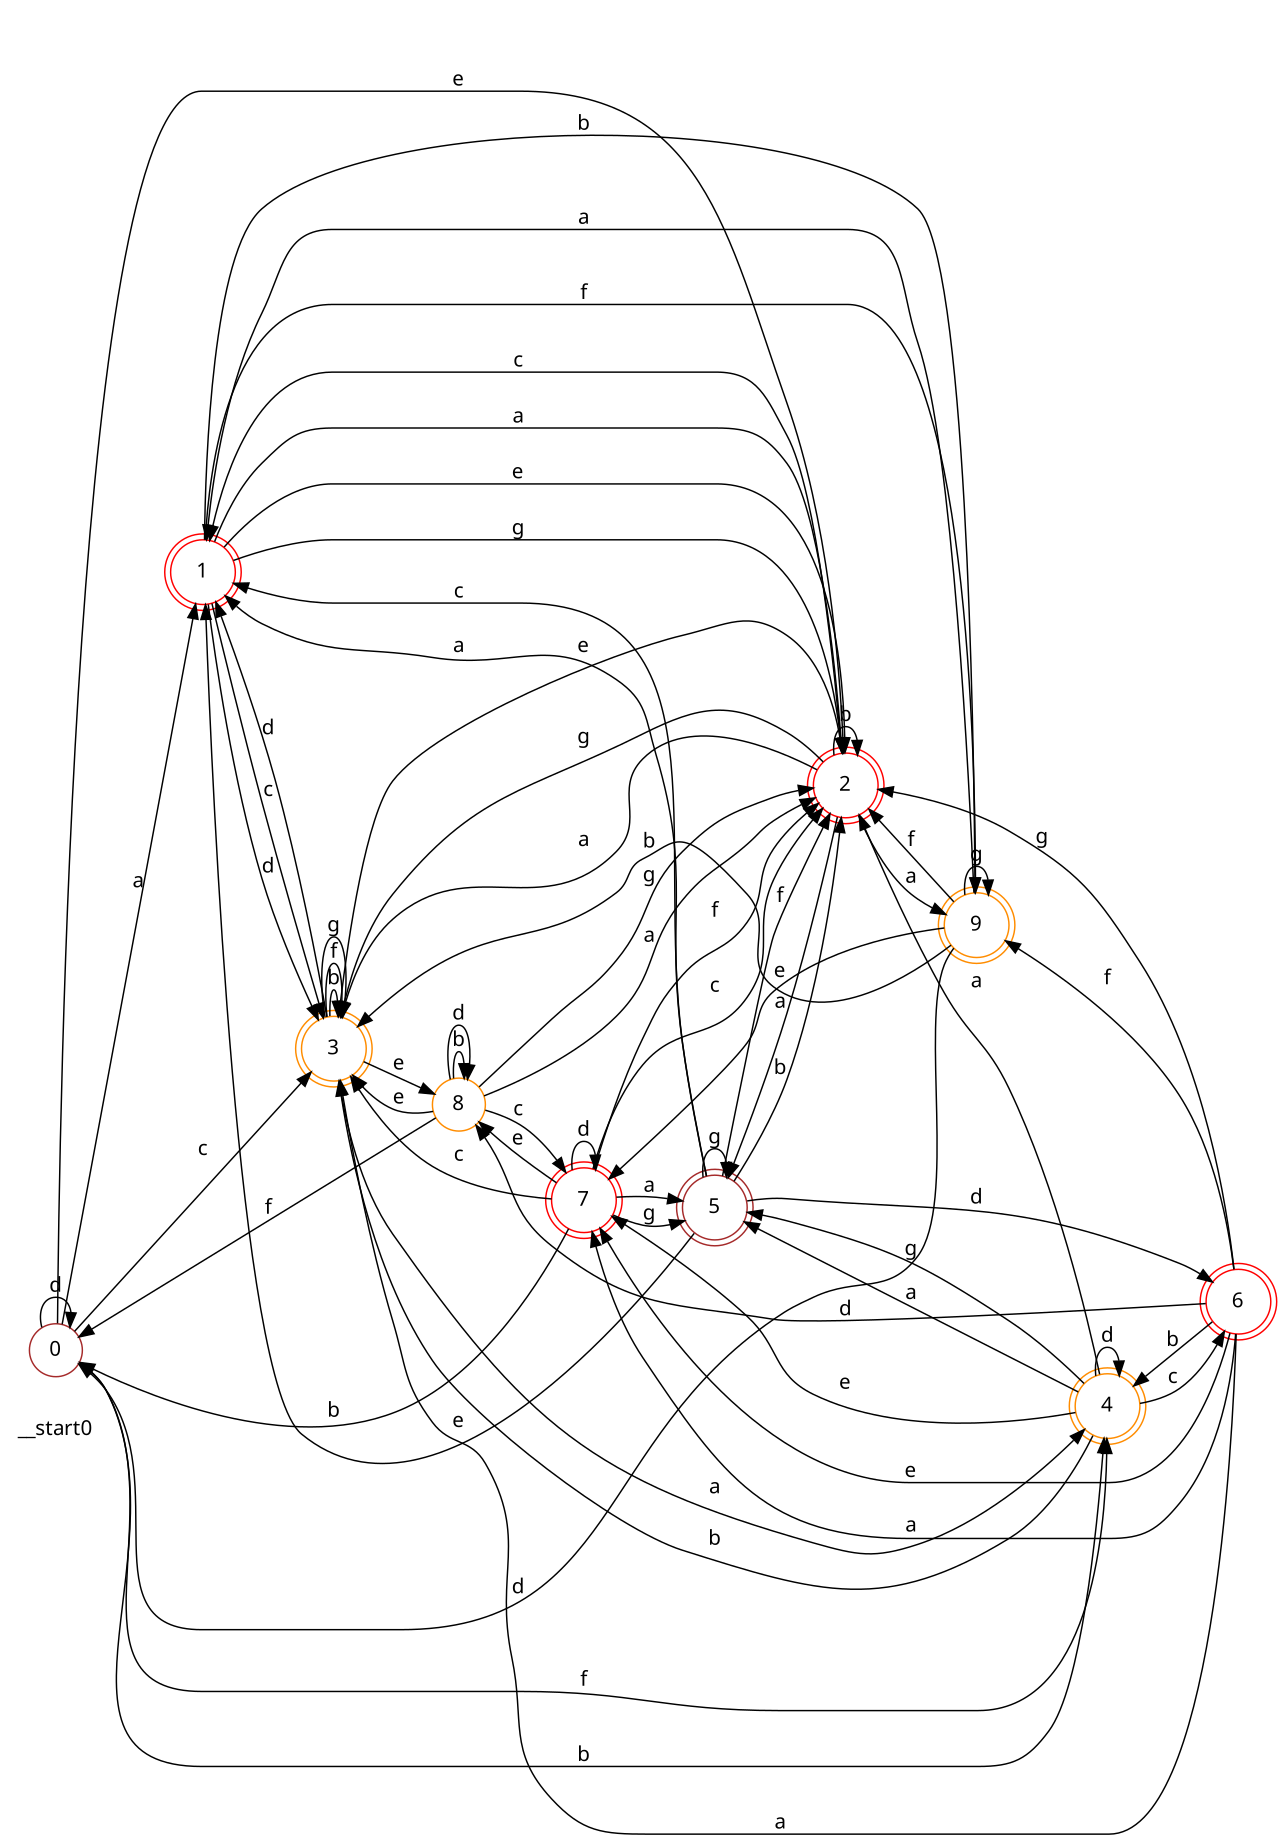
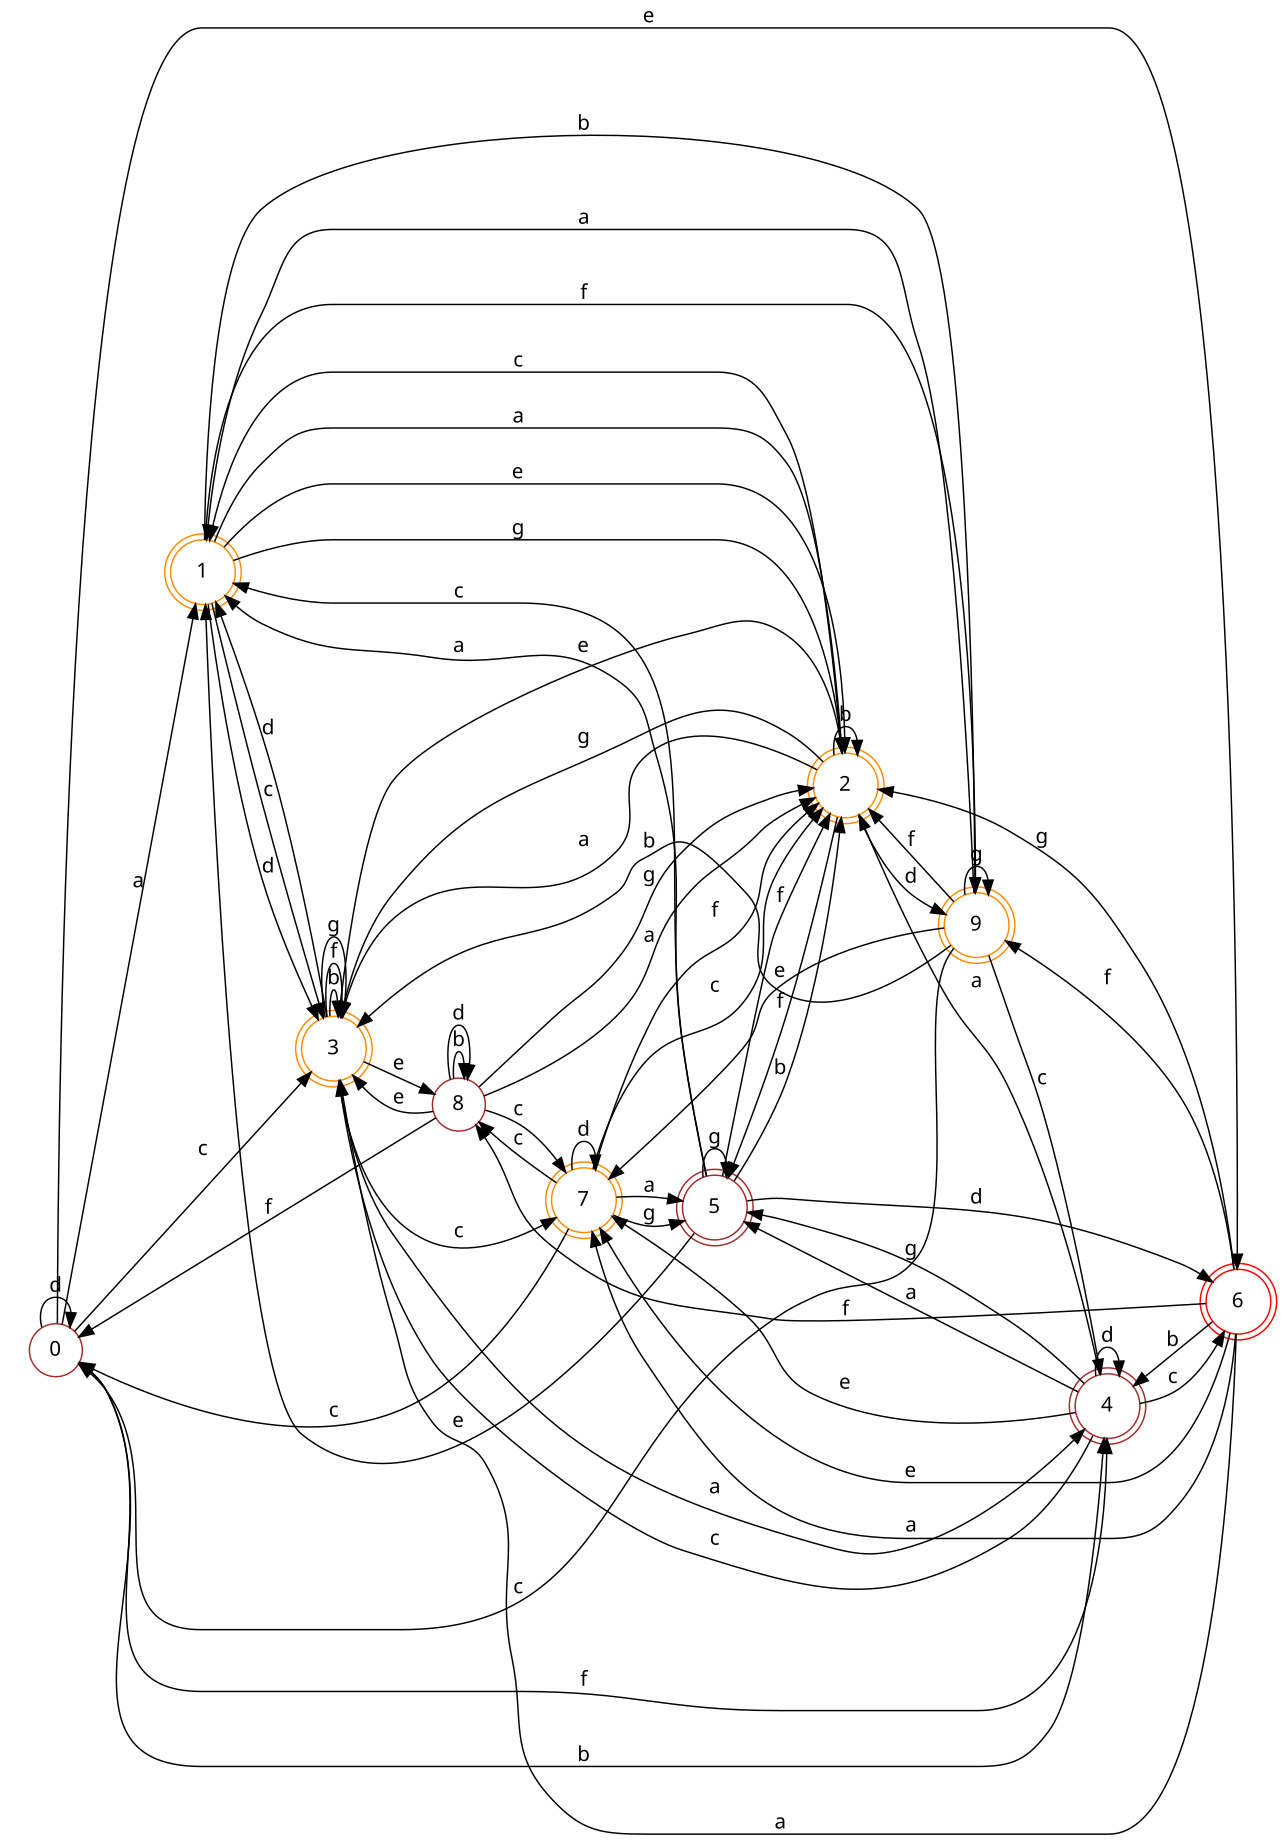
edge "0" -> "2": now "0" -> "6"
node "1": color red -> darkorange
node "2": color red -> darkorange
edge "2" -> "9": label "a" -> "d"
edge "2" -> "5": label "a" -> "f"
node "8": color darkorange -> brown
edge "7" -> "8": label "e" -> "c"
edge "9" -> "4": added, label "c"
edge "7" -> "3": reversed
node "7": color red -> darkorange
edge "6" -> "8": label "d" -> "f"
node "4": color darkorange -> brown
edge "7" -> "0": label "b" -> "c"
node "__start0": removed
edge "4" -> "3": label "b" -> "c"
edge "9" -> "0": label "d" -> "c"
